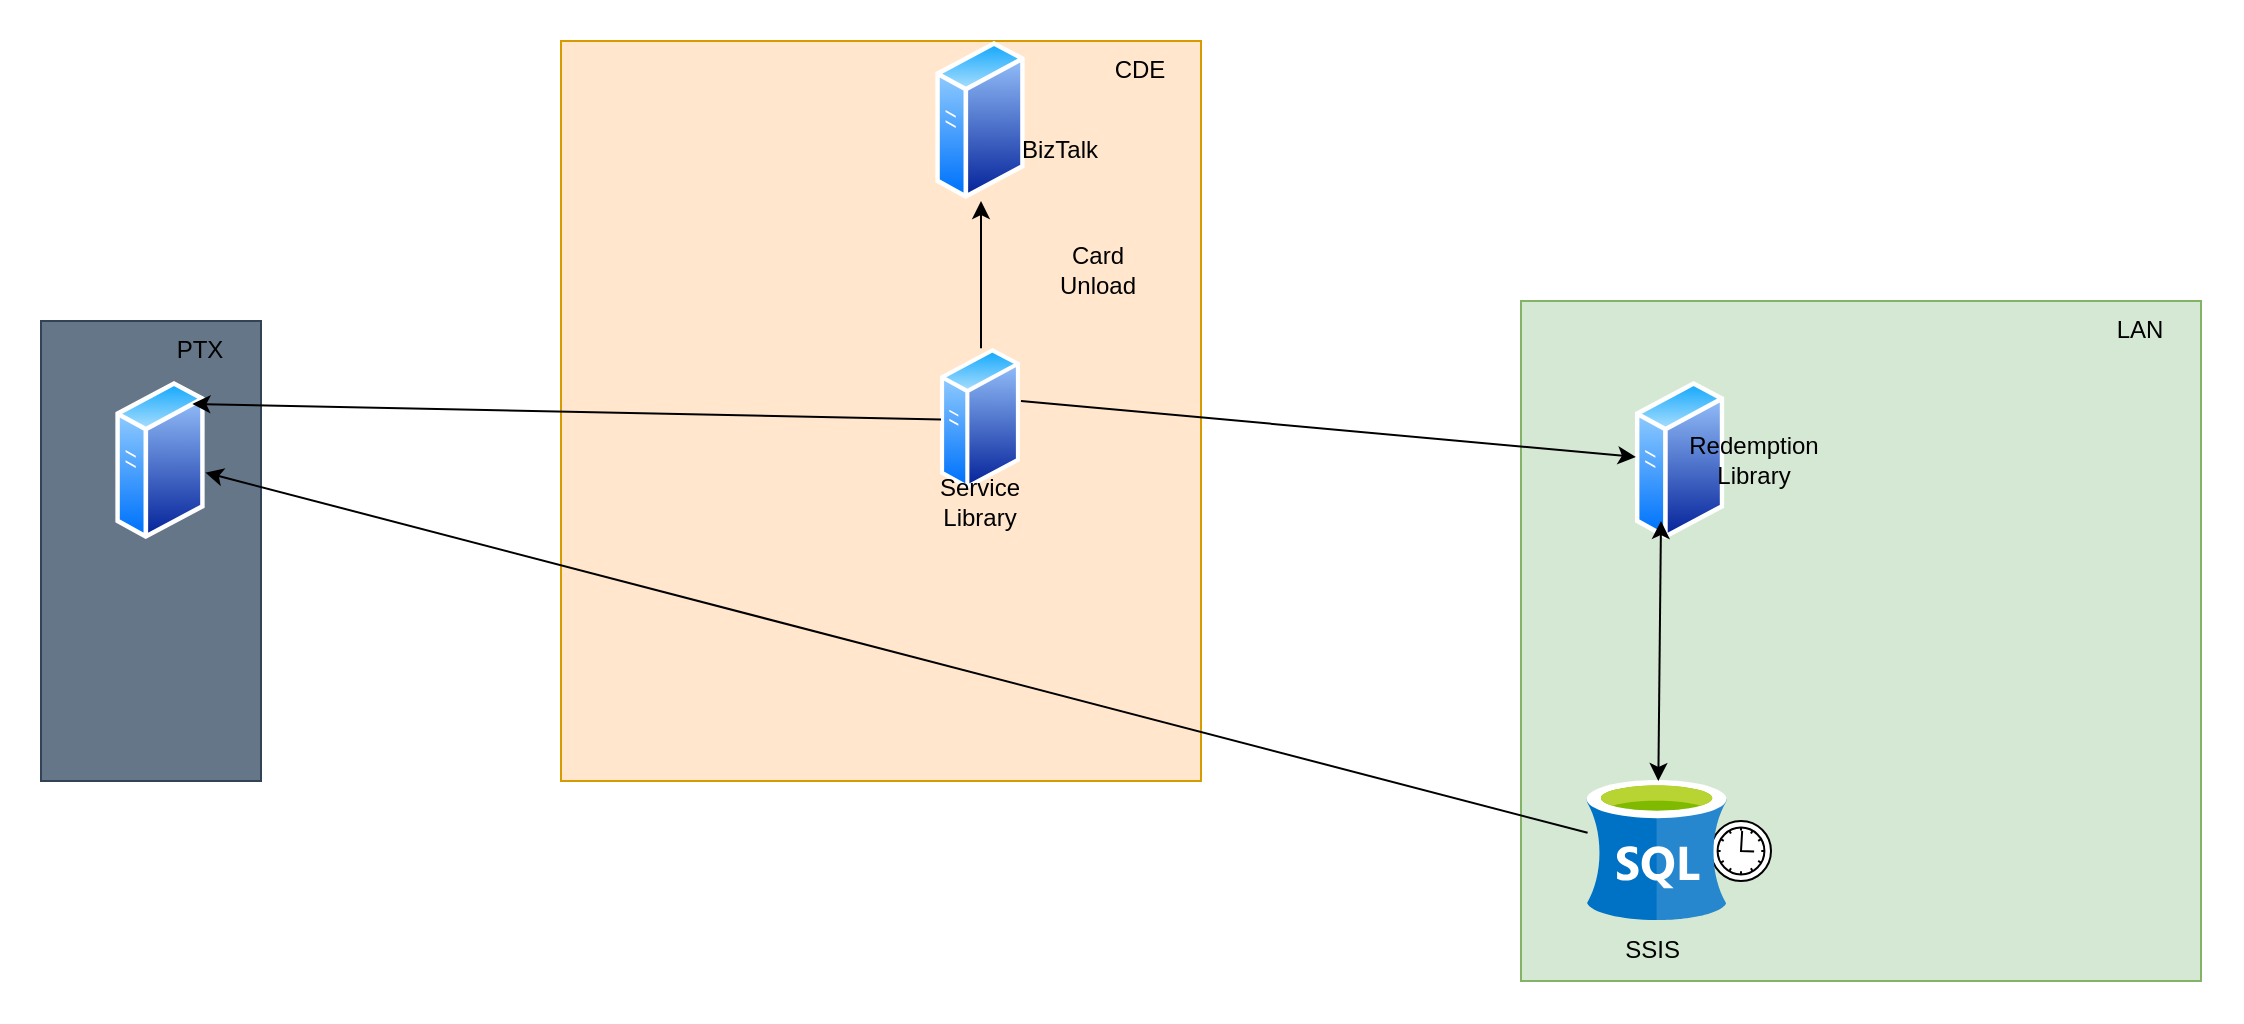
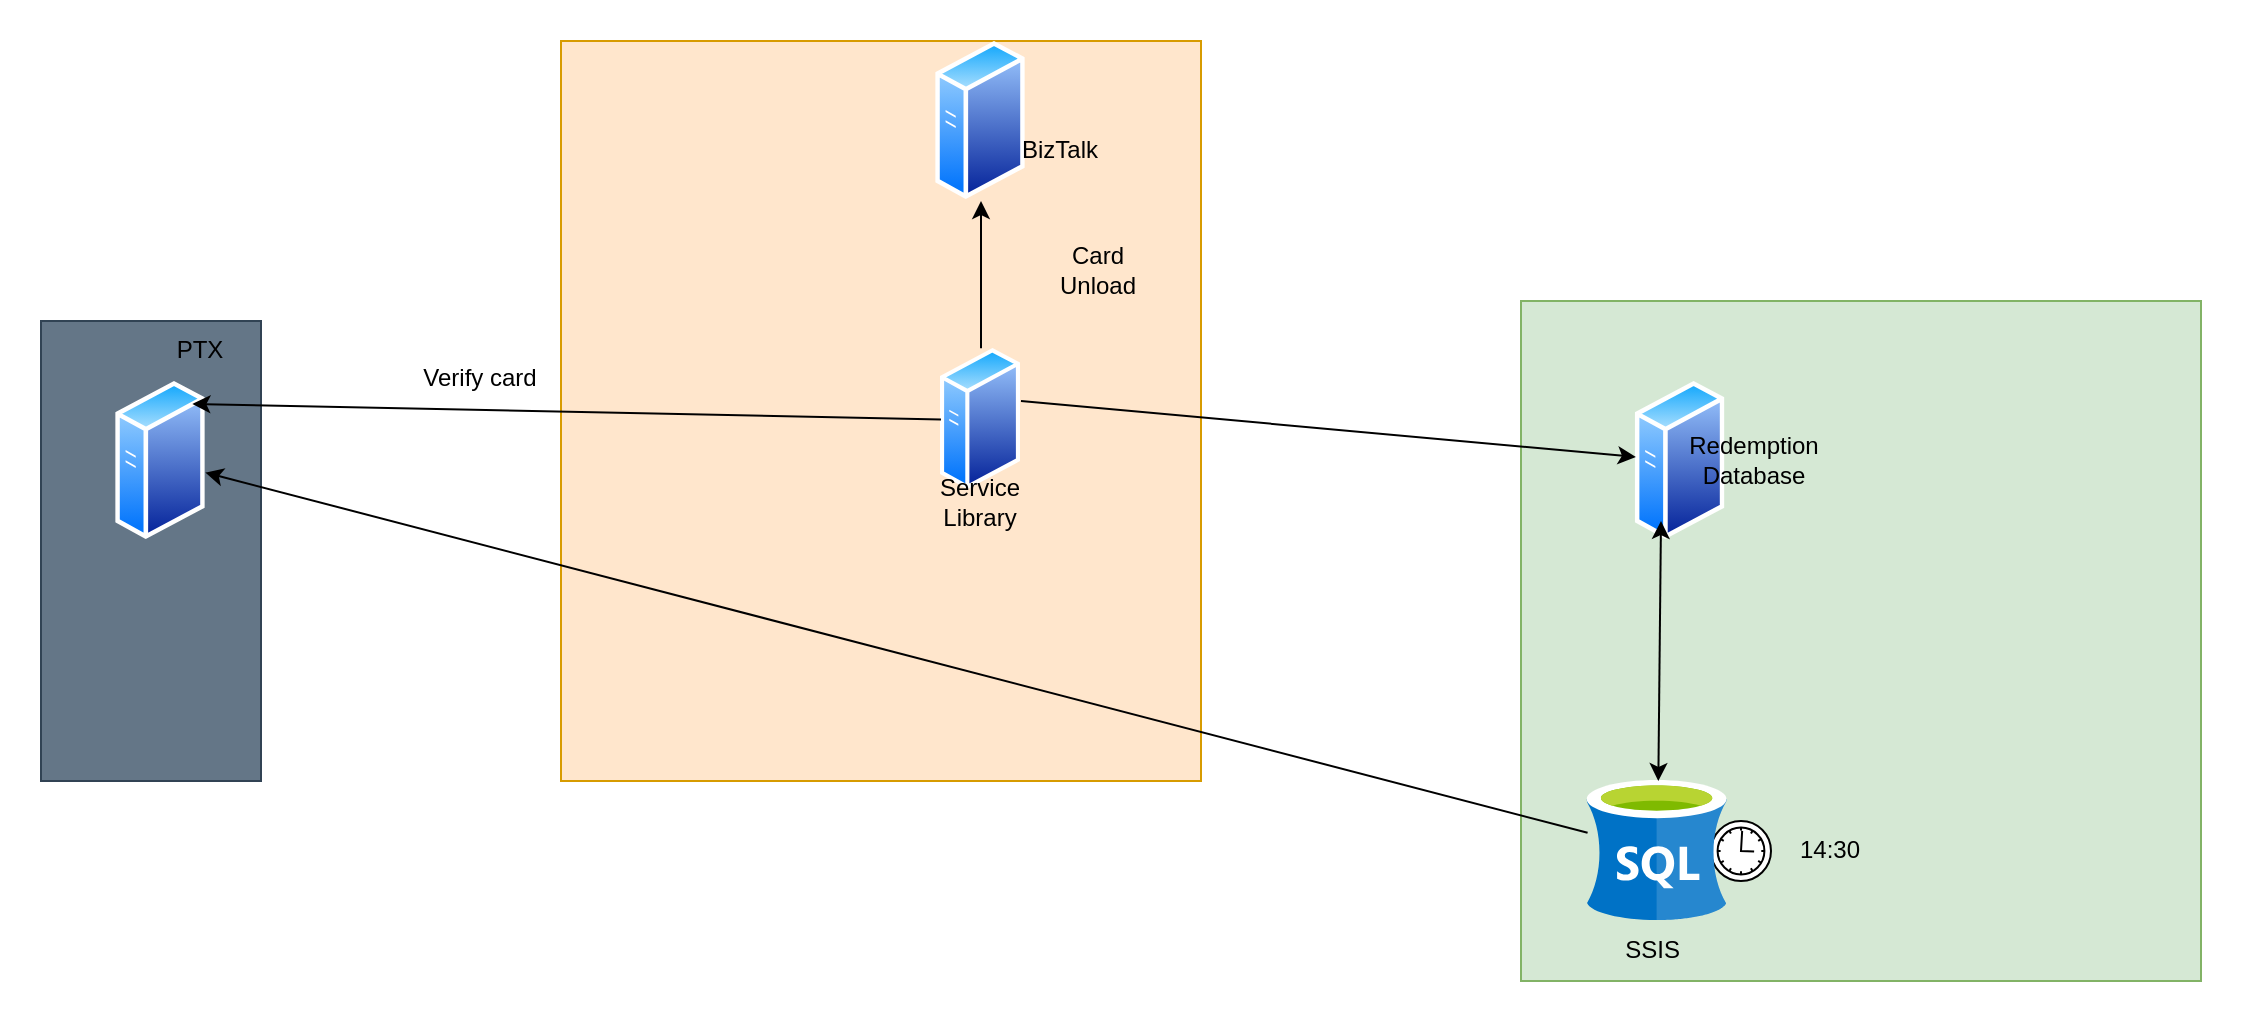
node "CDE": removed
node "LAN": removed
node "Verify card": added
node "Redemption Library": label "Redemption Library" -> "Redemption Database"
node "14:30": added
